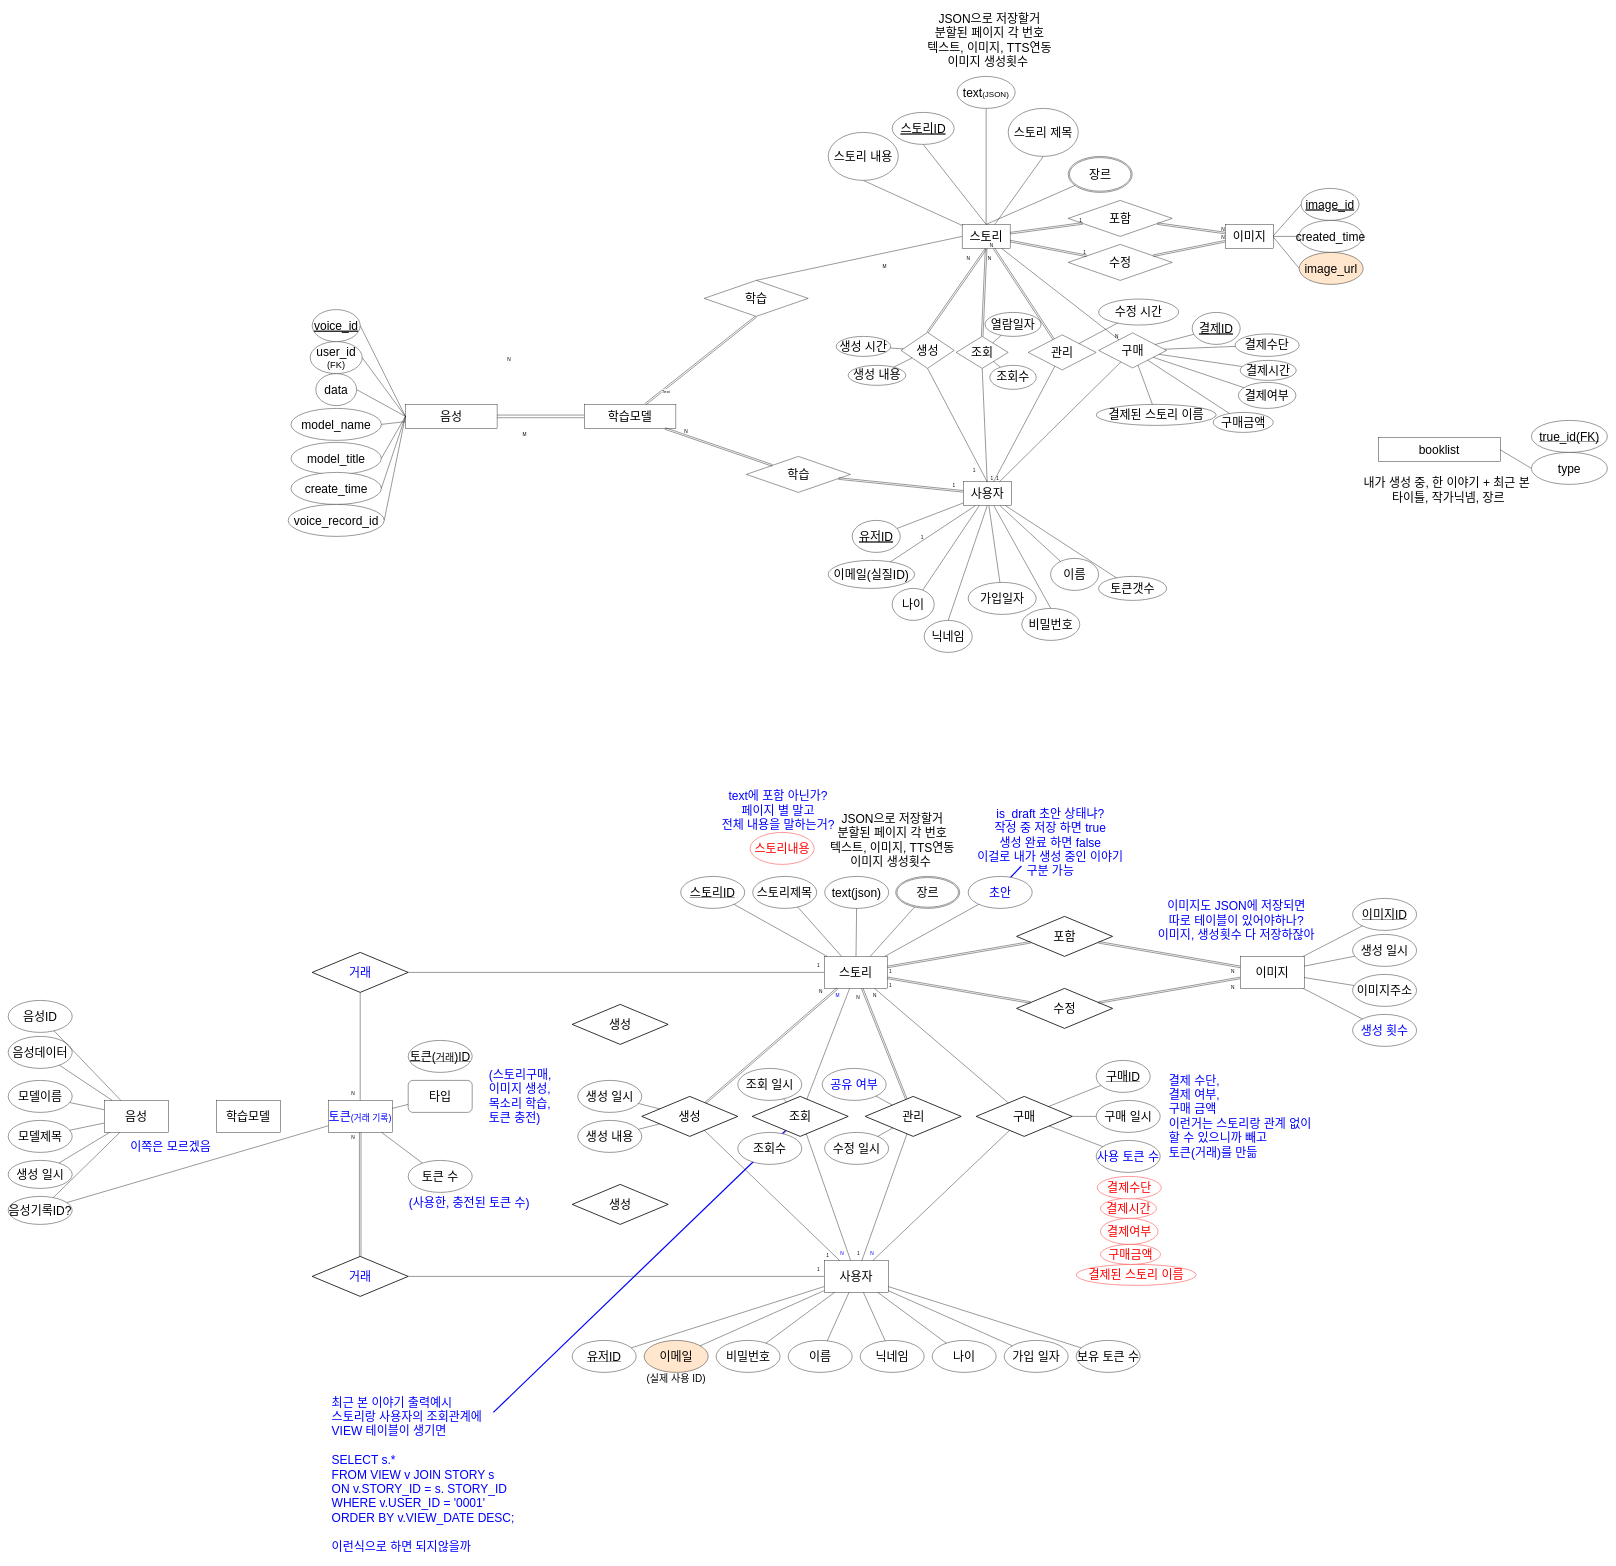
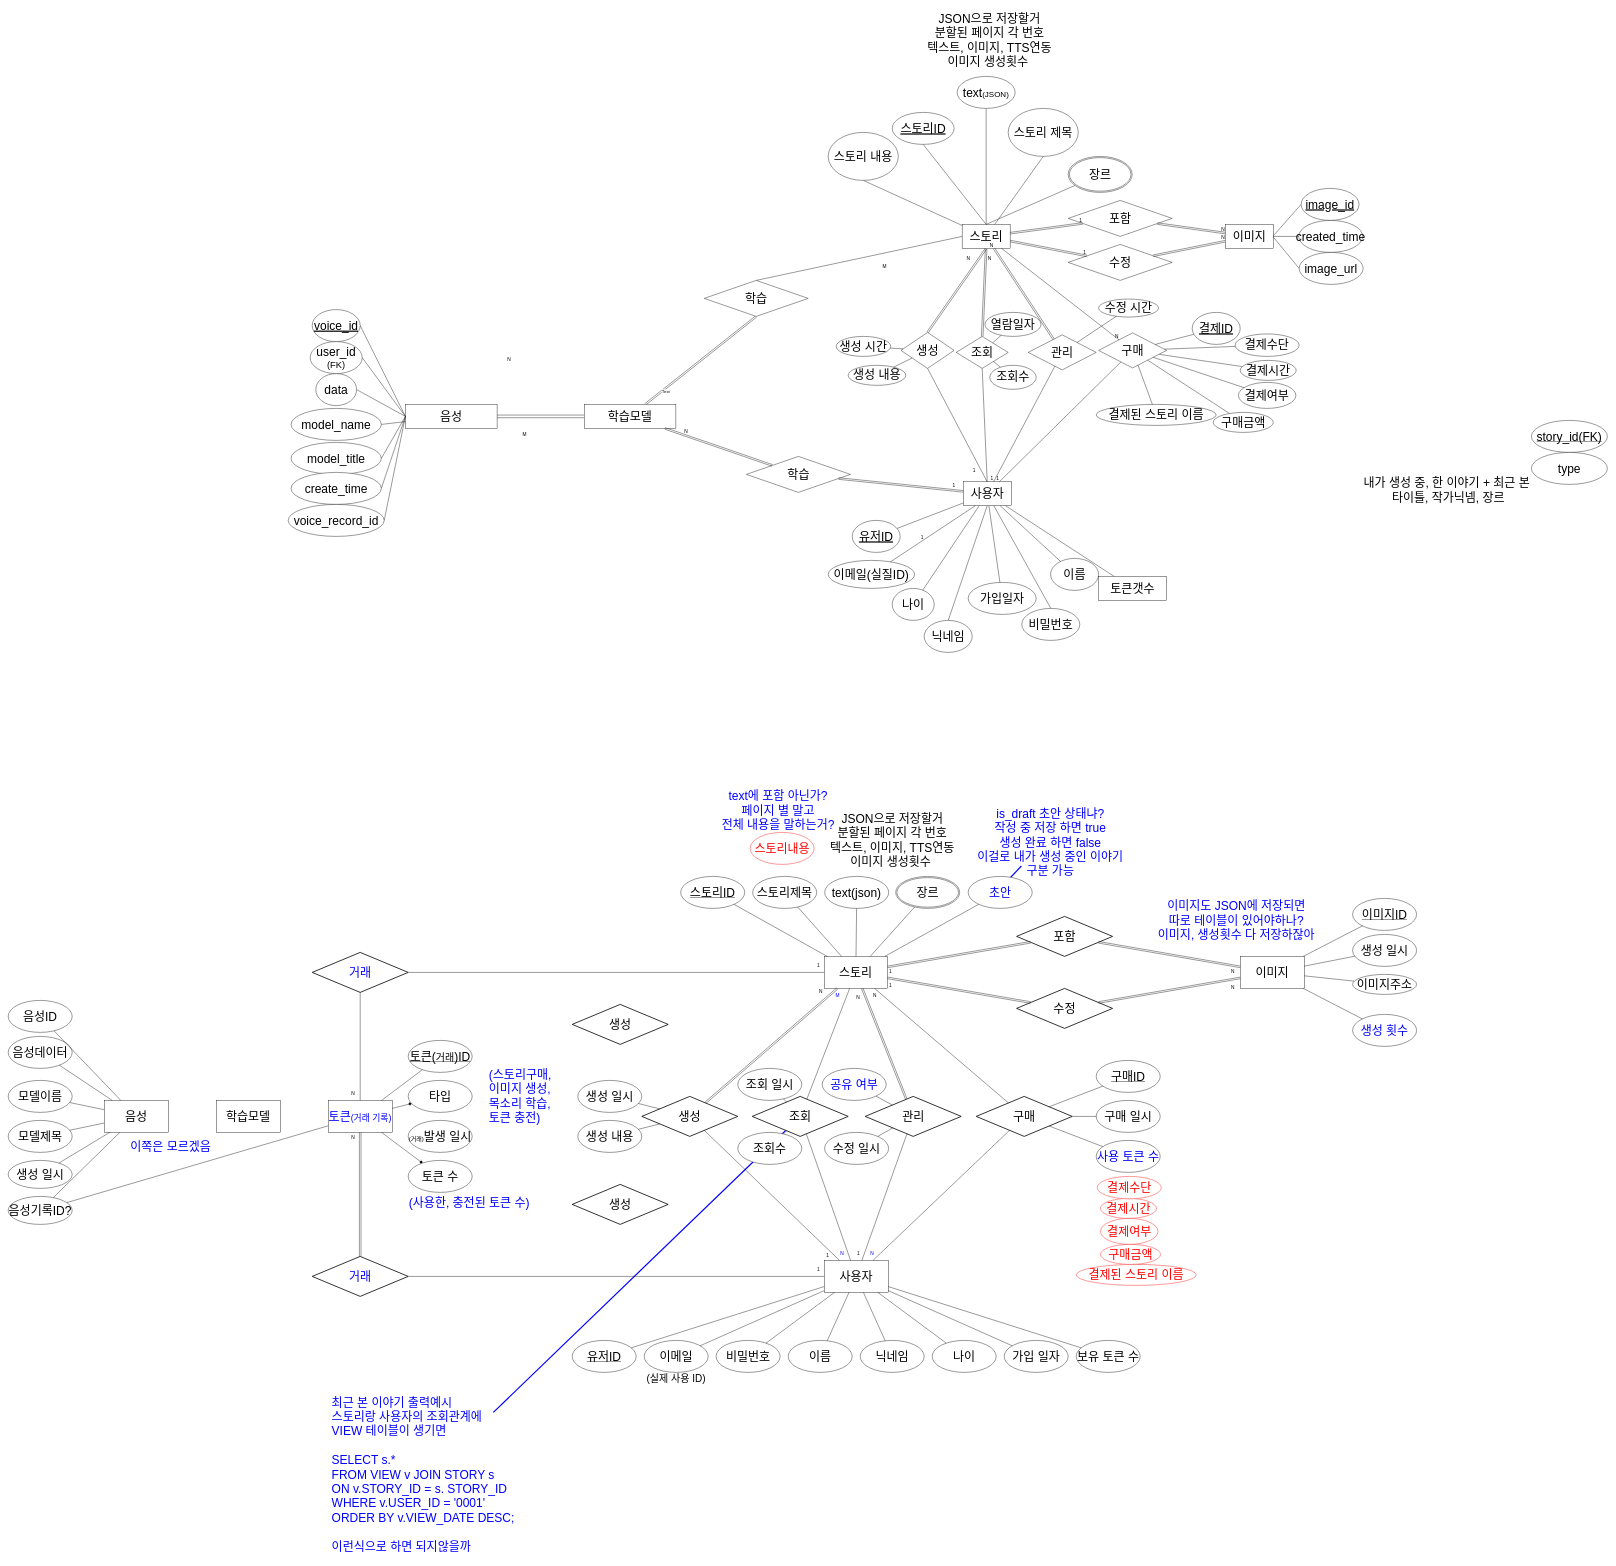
node "image_url": fillcolor #ffe6cc -> #ffffff
node "수정 시간": size 80x26 -> 60x18
node "true_id(FK)": label "true_id(FK)" -> "story_id(FK)"
node "booklist": removed
edge "booklist" -- "type": removed
node "토큰갯수": shape ellipse -> rectangle
node "이미지주소": size 64x32 -> 64x20
node "구매ID": size 54x32 -> 64x32
edge "토큰(거래)ID" -- "토큰(거래 기록)": added
node "타입": shape rounded rectangle -> ellipse
edge "타입" -- "토큰(거래 기록)": arrowhead none -> diamond
node "결제 수단, 결제 여부, 구매 금액 이런거는 스토리랑 관계 없이 할 수 있으니까 빼고 토큰(거래)를 만듦": removed
node "(거래)발생 일시": added
edge "토큰(거래 기록)" -- "토큰 수": arrowhead none -> diamond
node "이메일": fillcolor #ffe6cc -> #ffffff
